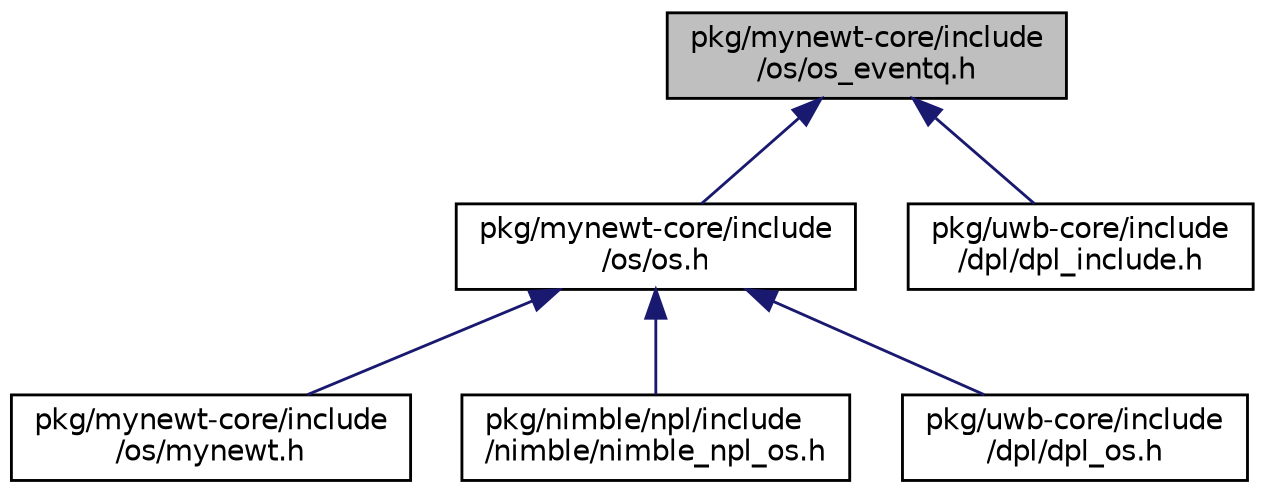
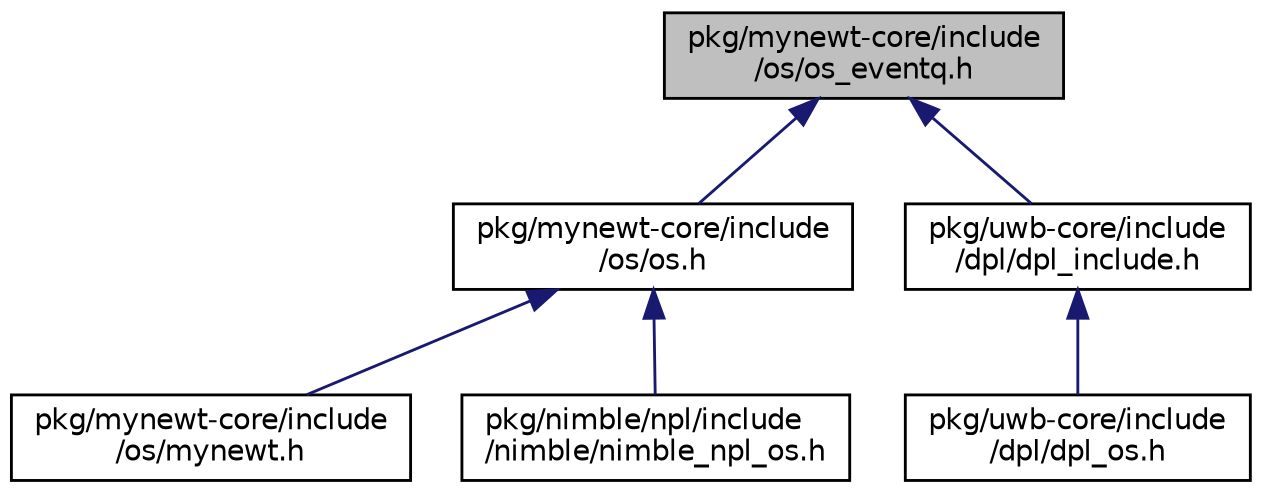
edge "pkg/uwb-core/include /dpl/dpl_os.h" -> "pkg/mynewt-core/include /os/os.h": now "pkg/uwb-core/include /dpl/dpl_os.h" -> "pkg/uwb-core/include /dpl/dpl_include.h"
